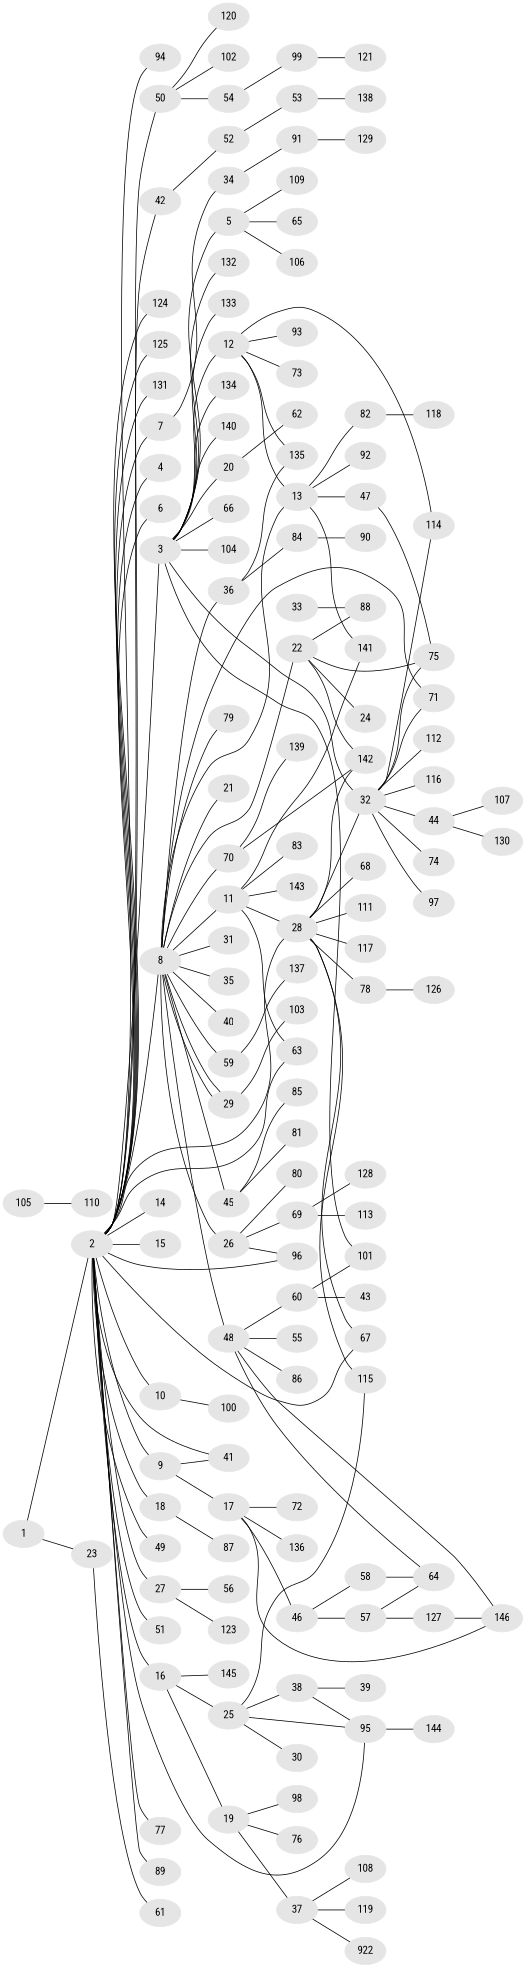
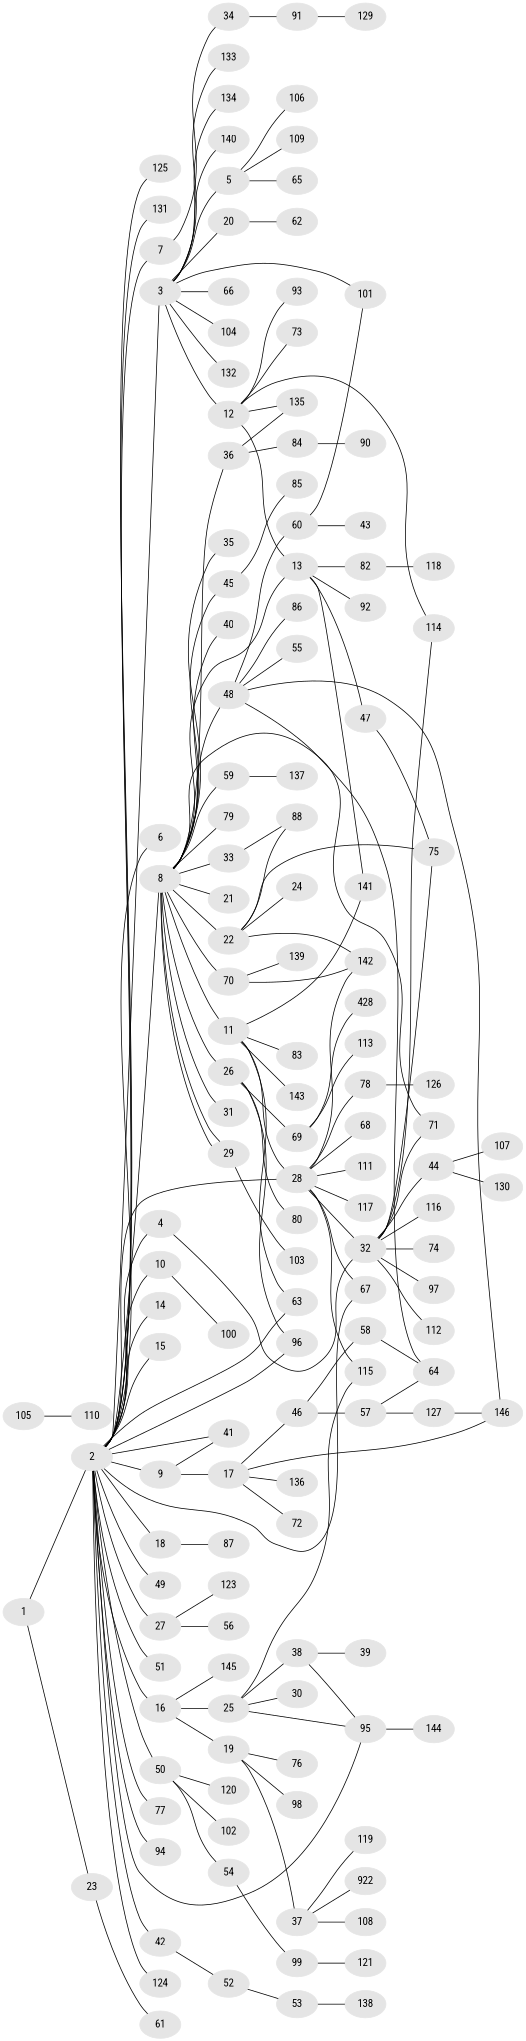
edge "3" -- "32": now "4" -- "32"
edge "33" -- "8": added
node "81": removed
node "128": label "128" -> "428"
node "89": removed
